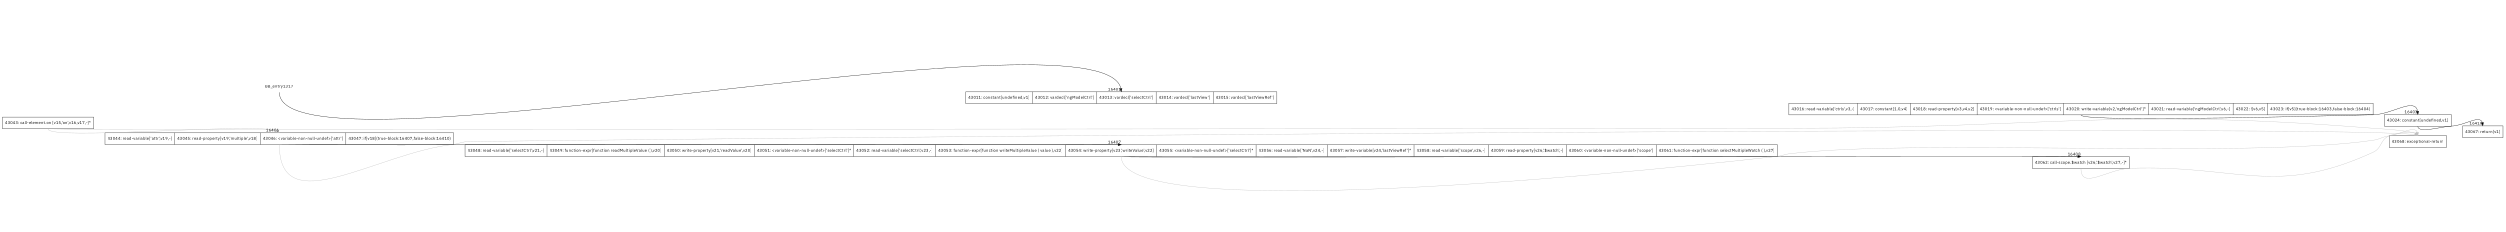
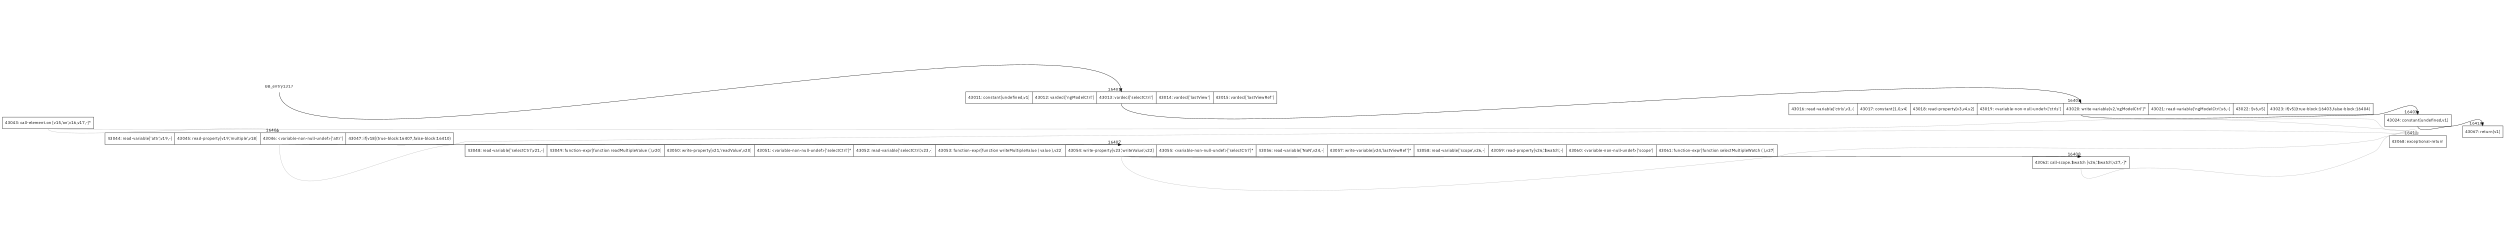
edge "43011: constant[undefined,v1]" -> "43016: read-variable['ctrls',v3,-]": added
edge "43016: read-variable['ctrls',v3,-]" -> "43068: exceptional-return": added
